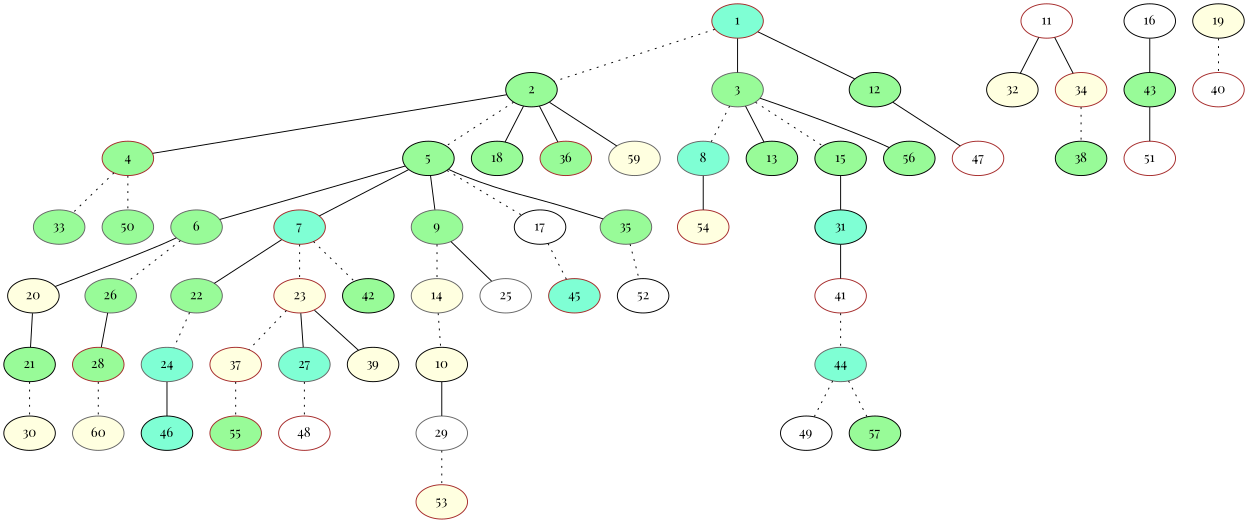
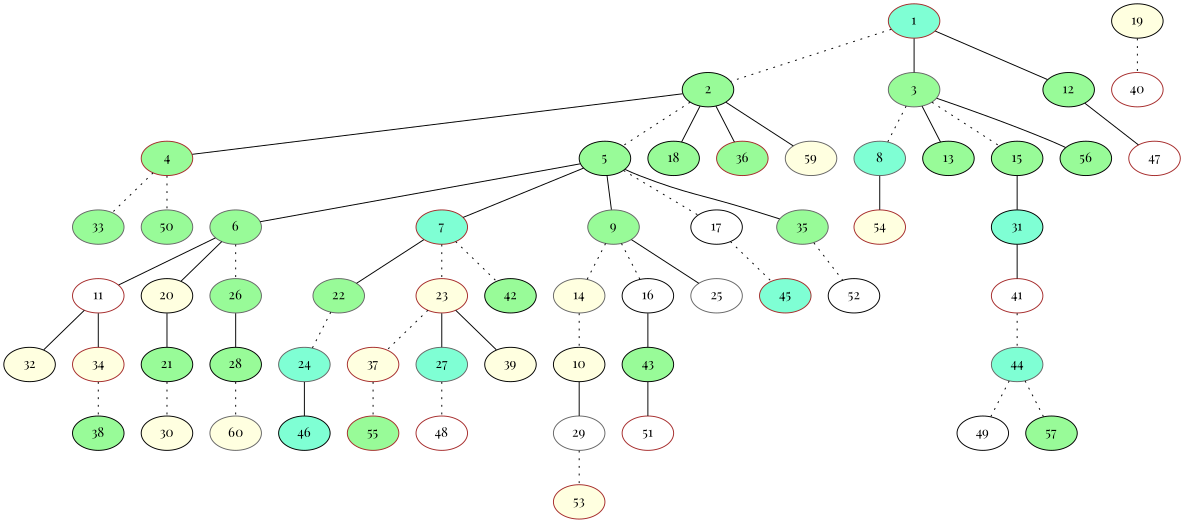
edge "6" -- "11": added
edge "9" -- "16": added
node "28": color brown -> black
